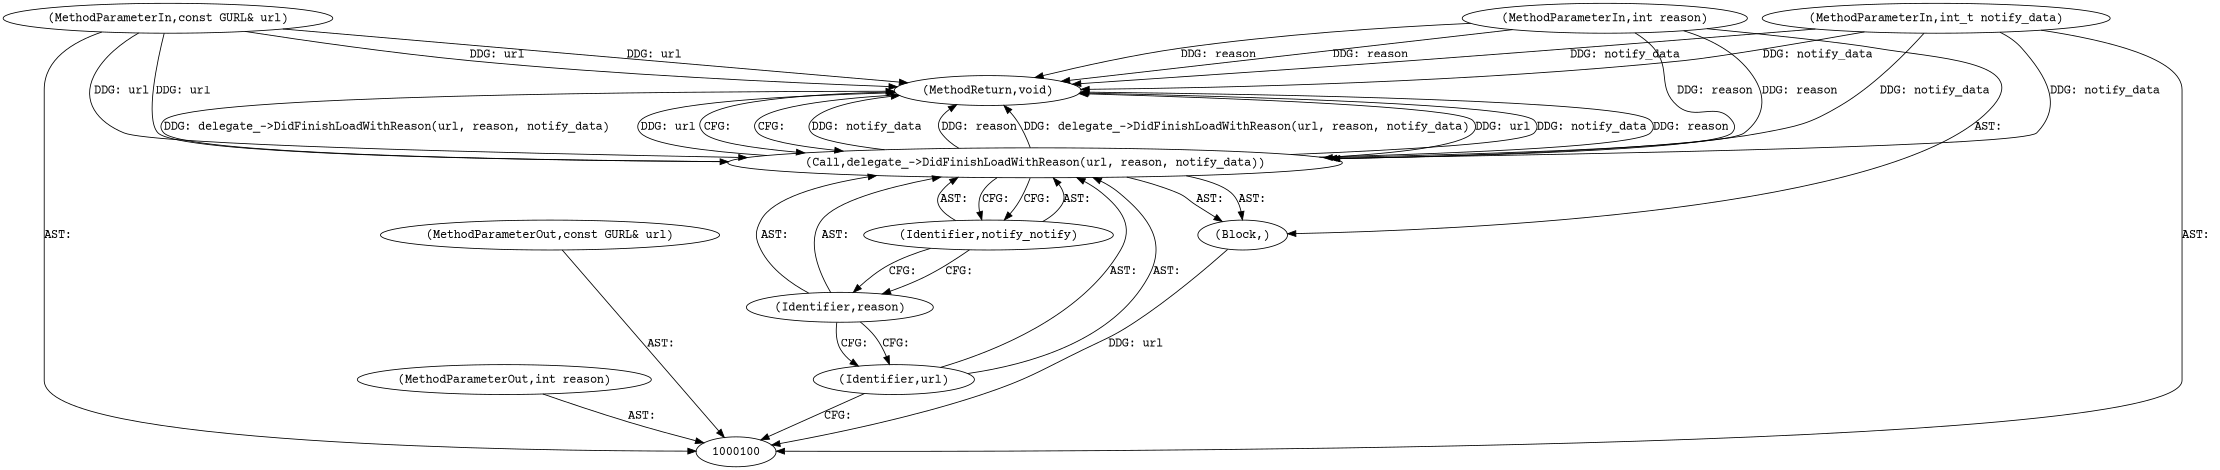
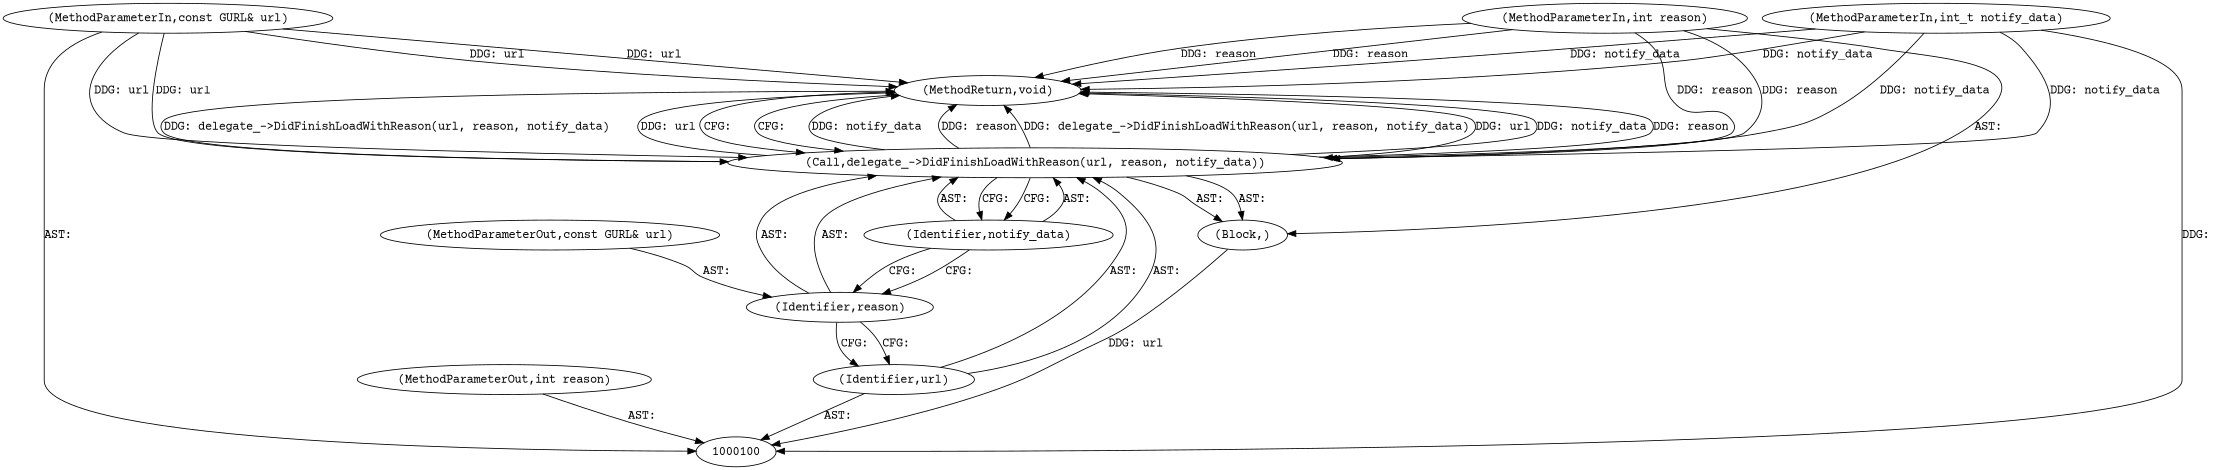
node "(Identifier,notify_notify)": label "(Identifier,notify_notify)" -> "(Identifier,notify_data)"
edge "(MethodParameterIn,int_t notify_data)" -> "1000100": label "AST: " -> "DDG: "
edge "(MethodParameterOut,const GURL& url)" -> "1000100": now "(MethodParameterOut,const GURL& url)" -> "(Identifier,reason)"
edge "(Identifier,url)" -> "1000100": label "CFG: " -> "AST: "
